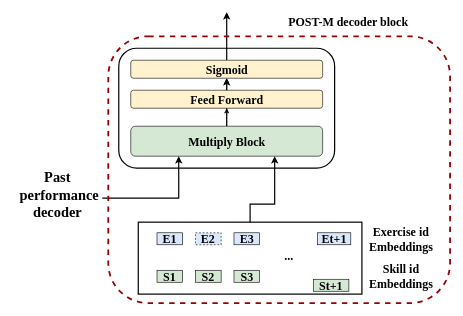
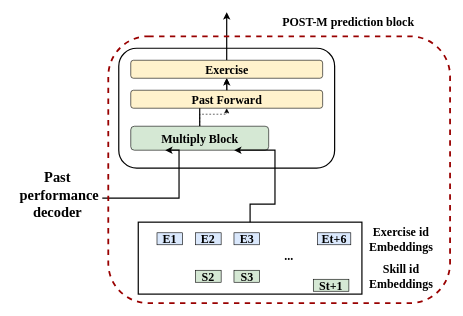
node "POST-M decoder block": label "POST-M decoder block" -> "POST-M prediction block"
node "Sigmoid": label "Sigmoid" -> "Exercise"
node "Feed Forward": label "Feed Forward" -> "Past Forward"
node "Multiply Block": size 192x30 -> 138x24
node "E2": style dashed -> solid
node "Et+1": label "Et+1" -> "Et+6"
node "S1": removed
